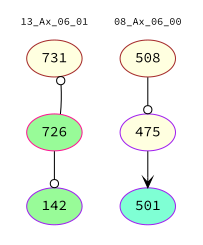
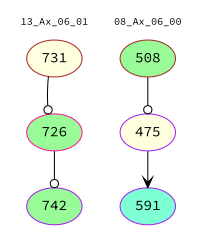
node "508": fillcolor lightyellow -> palegreen
edge "726" -> "731": reversed
node "142": label "142" -> "742"
node "501": label "501" -> "591"
